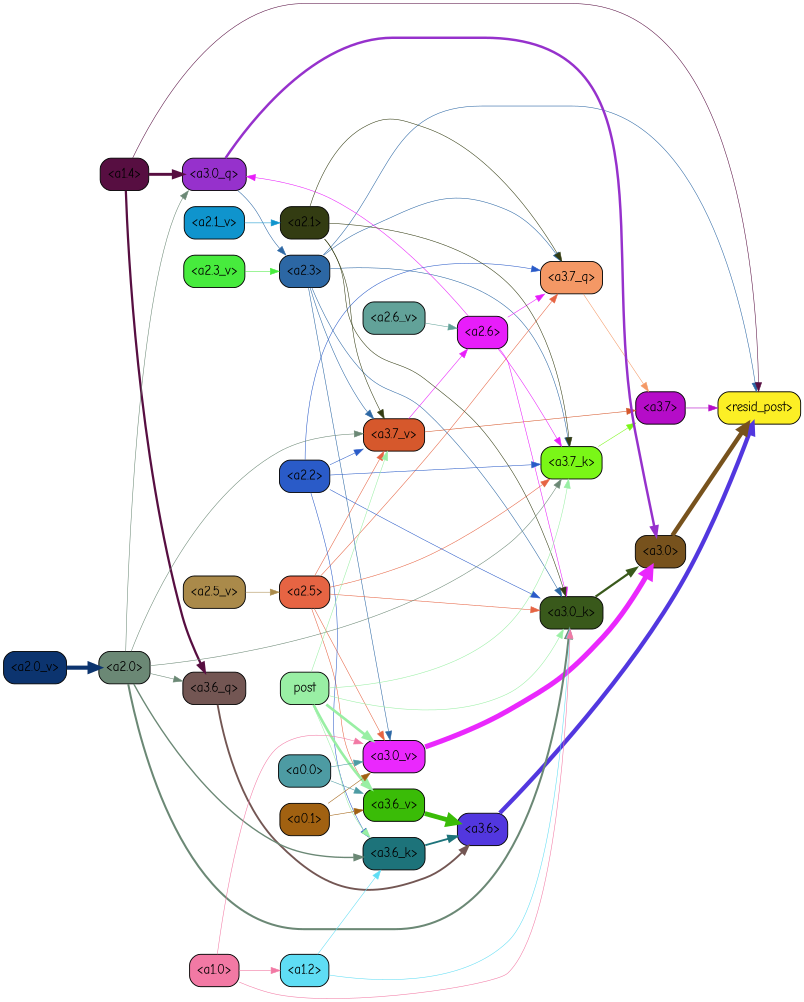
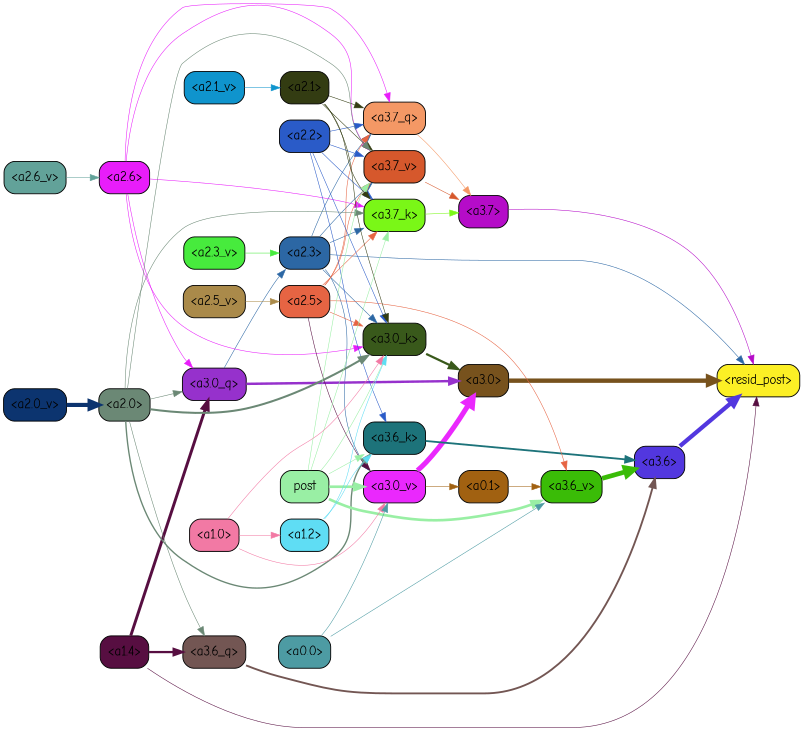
edge "<a3.7_v>" -> "<a2.6>": reversed
edge "<a2.5>" -> "<a3.0_v>": color #e66443 -> #570e41
edge "<a0.1>" -> "<a3.0_v>": reversed
